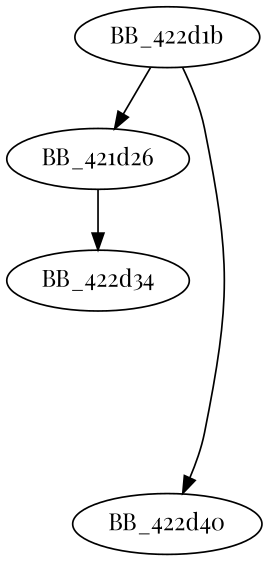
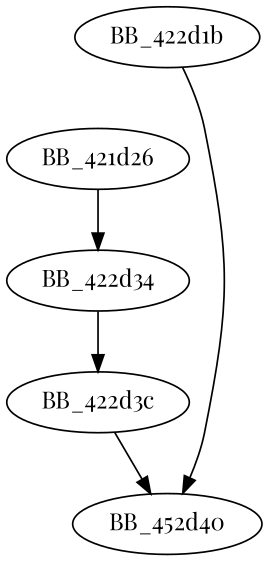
edge "BB_422d1b" -> "BB_421d26": removed
node "BB_422d3c": added
node "BB_422d40": label "BB_422d40" -> "BB_452d40"
